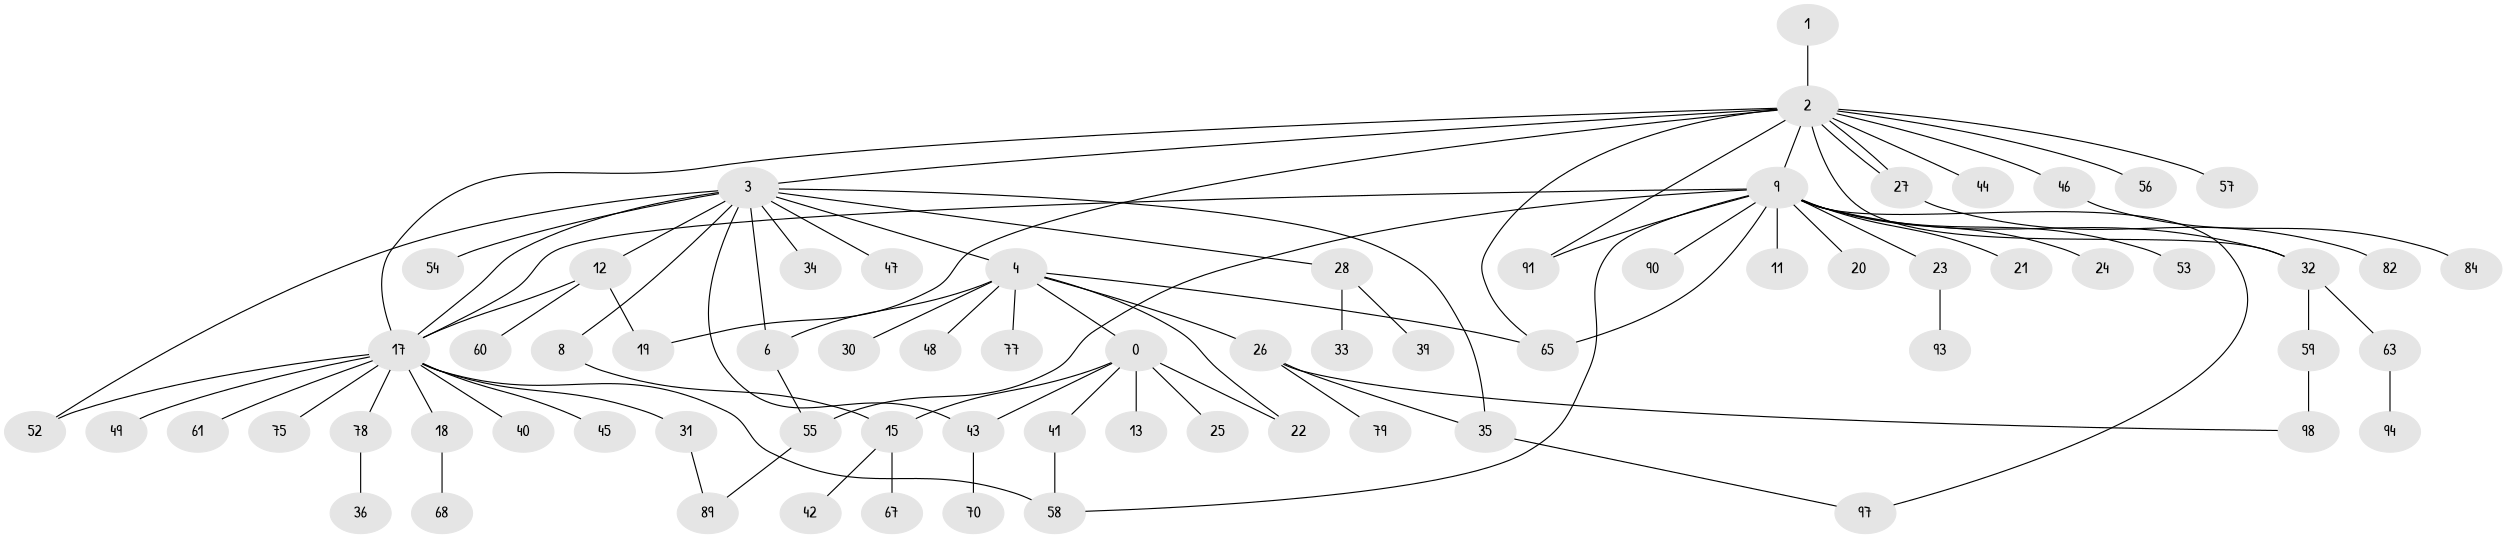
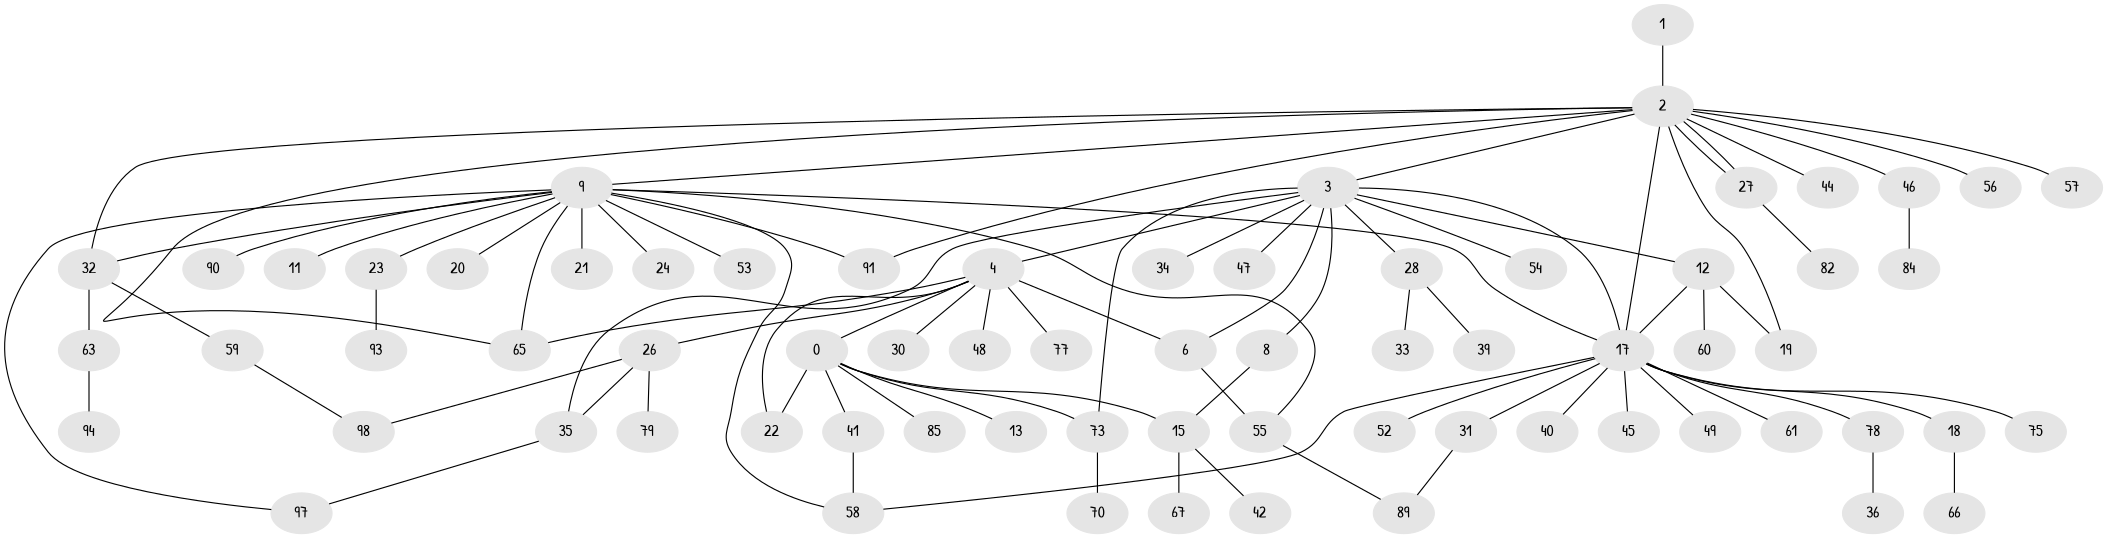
edge "3" -- "52": removed
node "43": label "43" -> "73"
node "25": label "25" -> "85"
node "68": label "68" -> "66"
